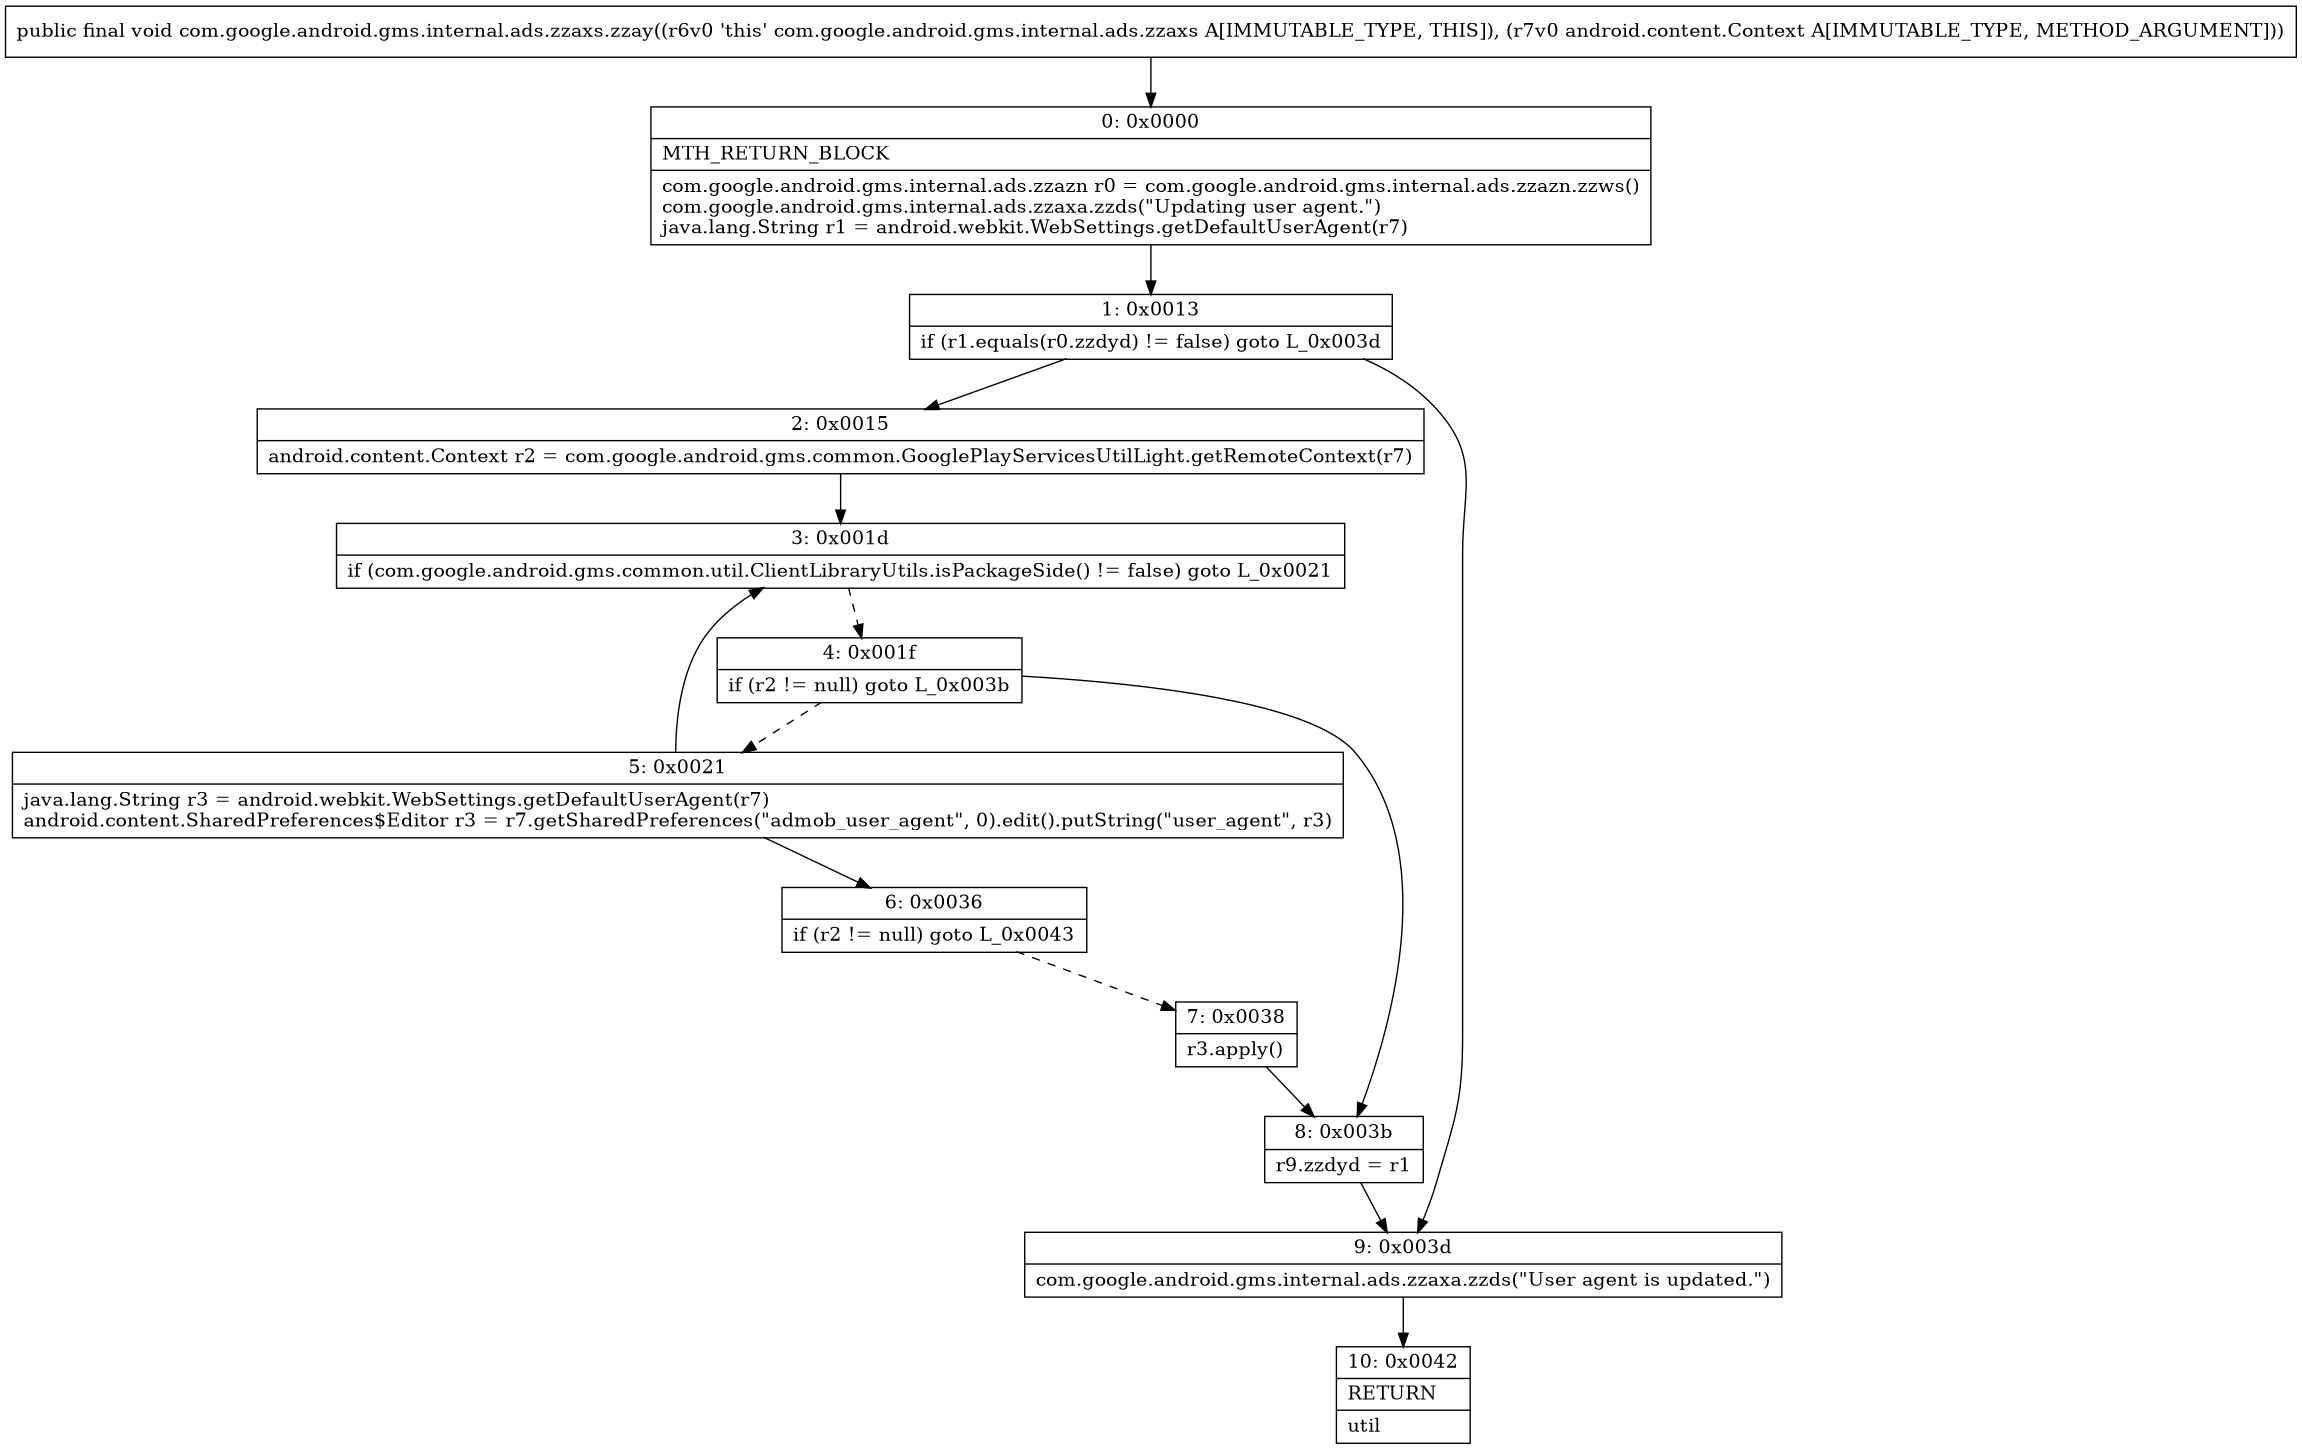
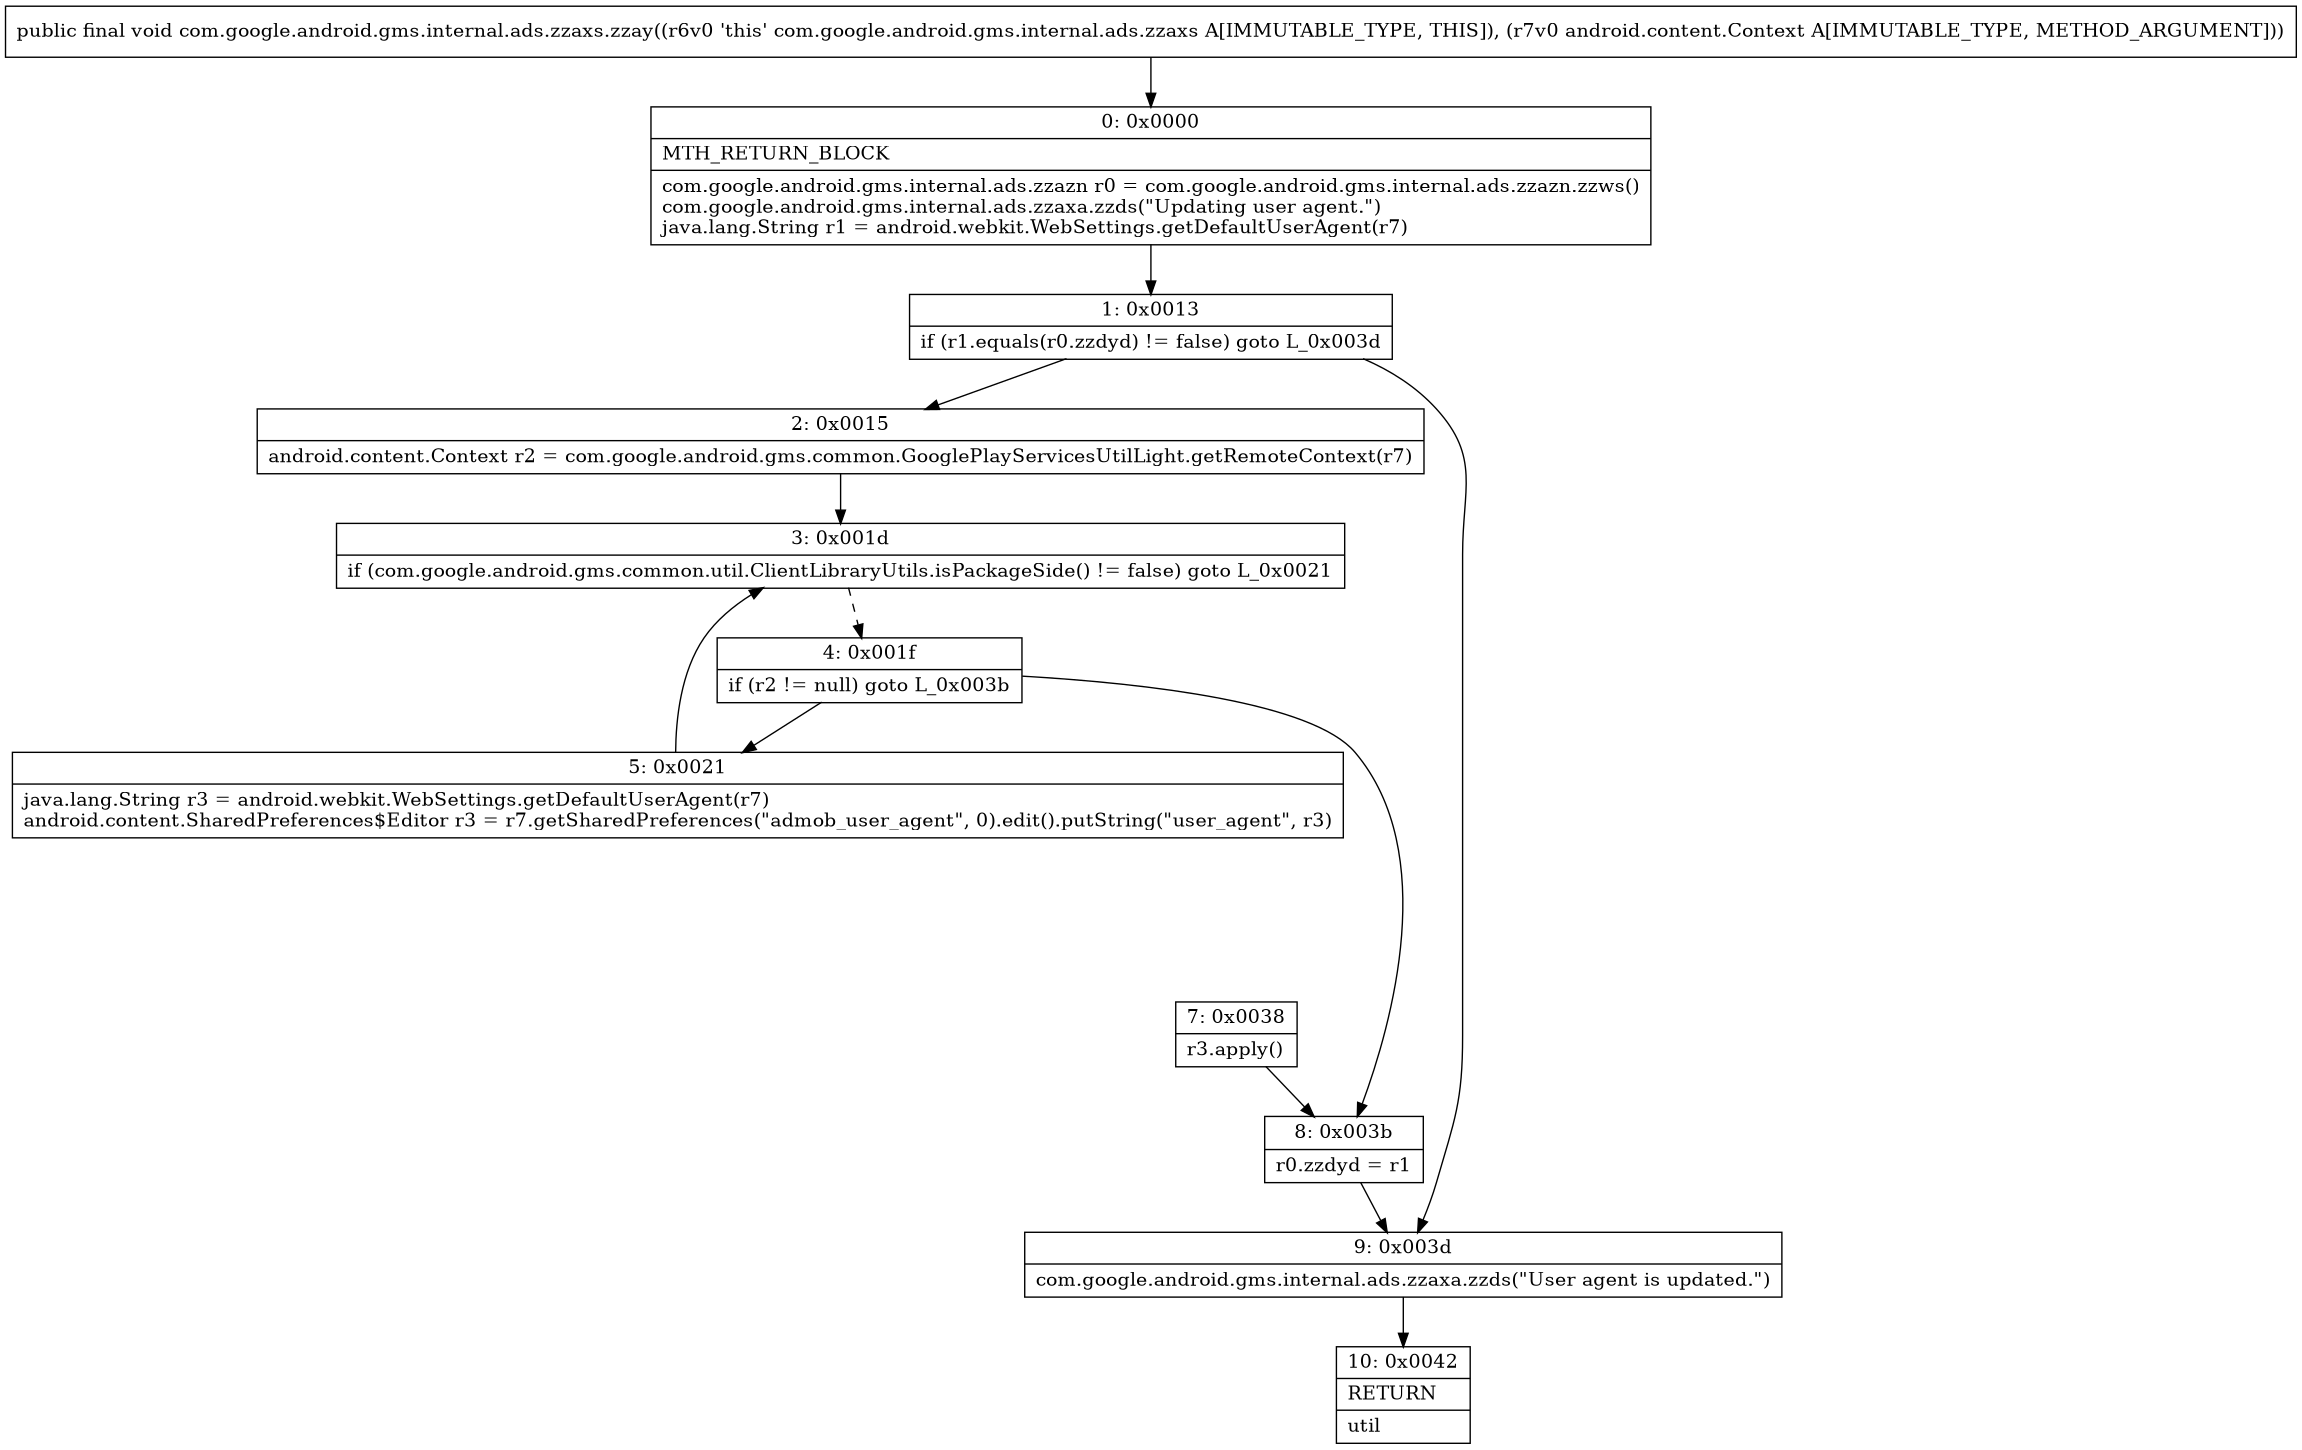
edge "4: 0x001f" -> "5: 0x0021": style dashed -> solid
node "6: 0x0036": removed
node "8: 0x003b": text "r9.zzdyd = r1" -> "r0.zzdyd = r1"
